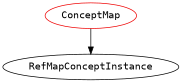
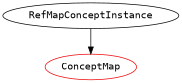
edge "ConceptMap" -> "RefMapConceptInstance": reversed
